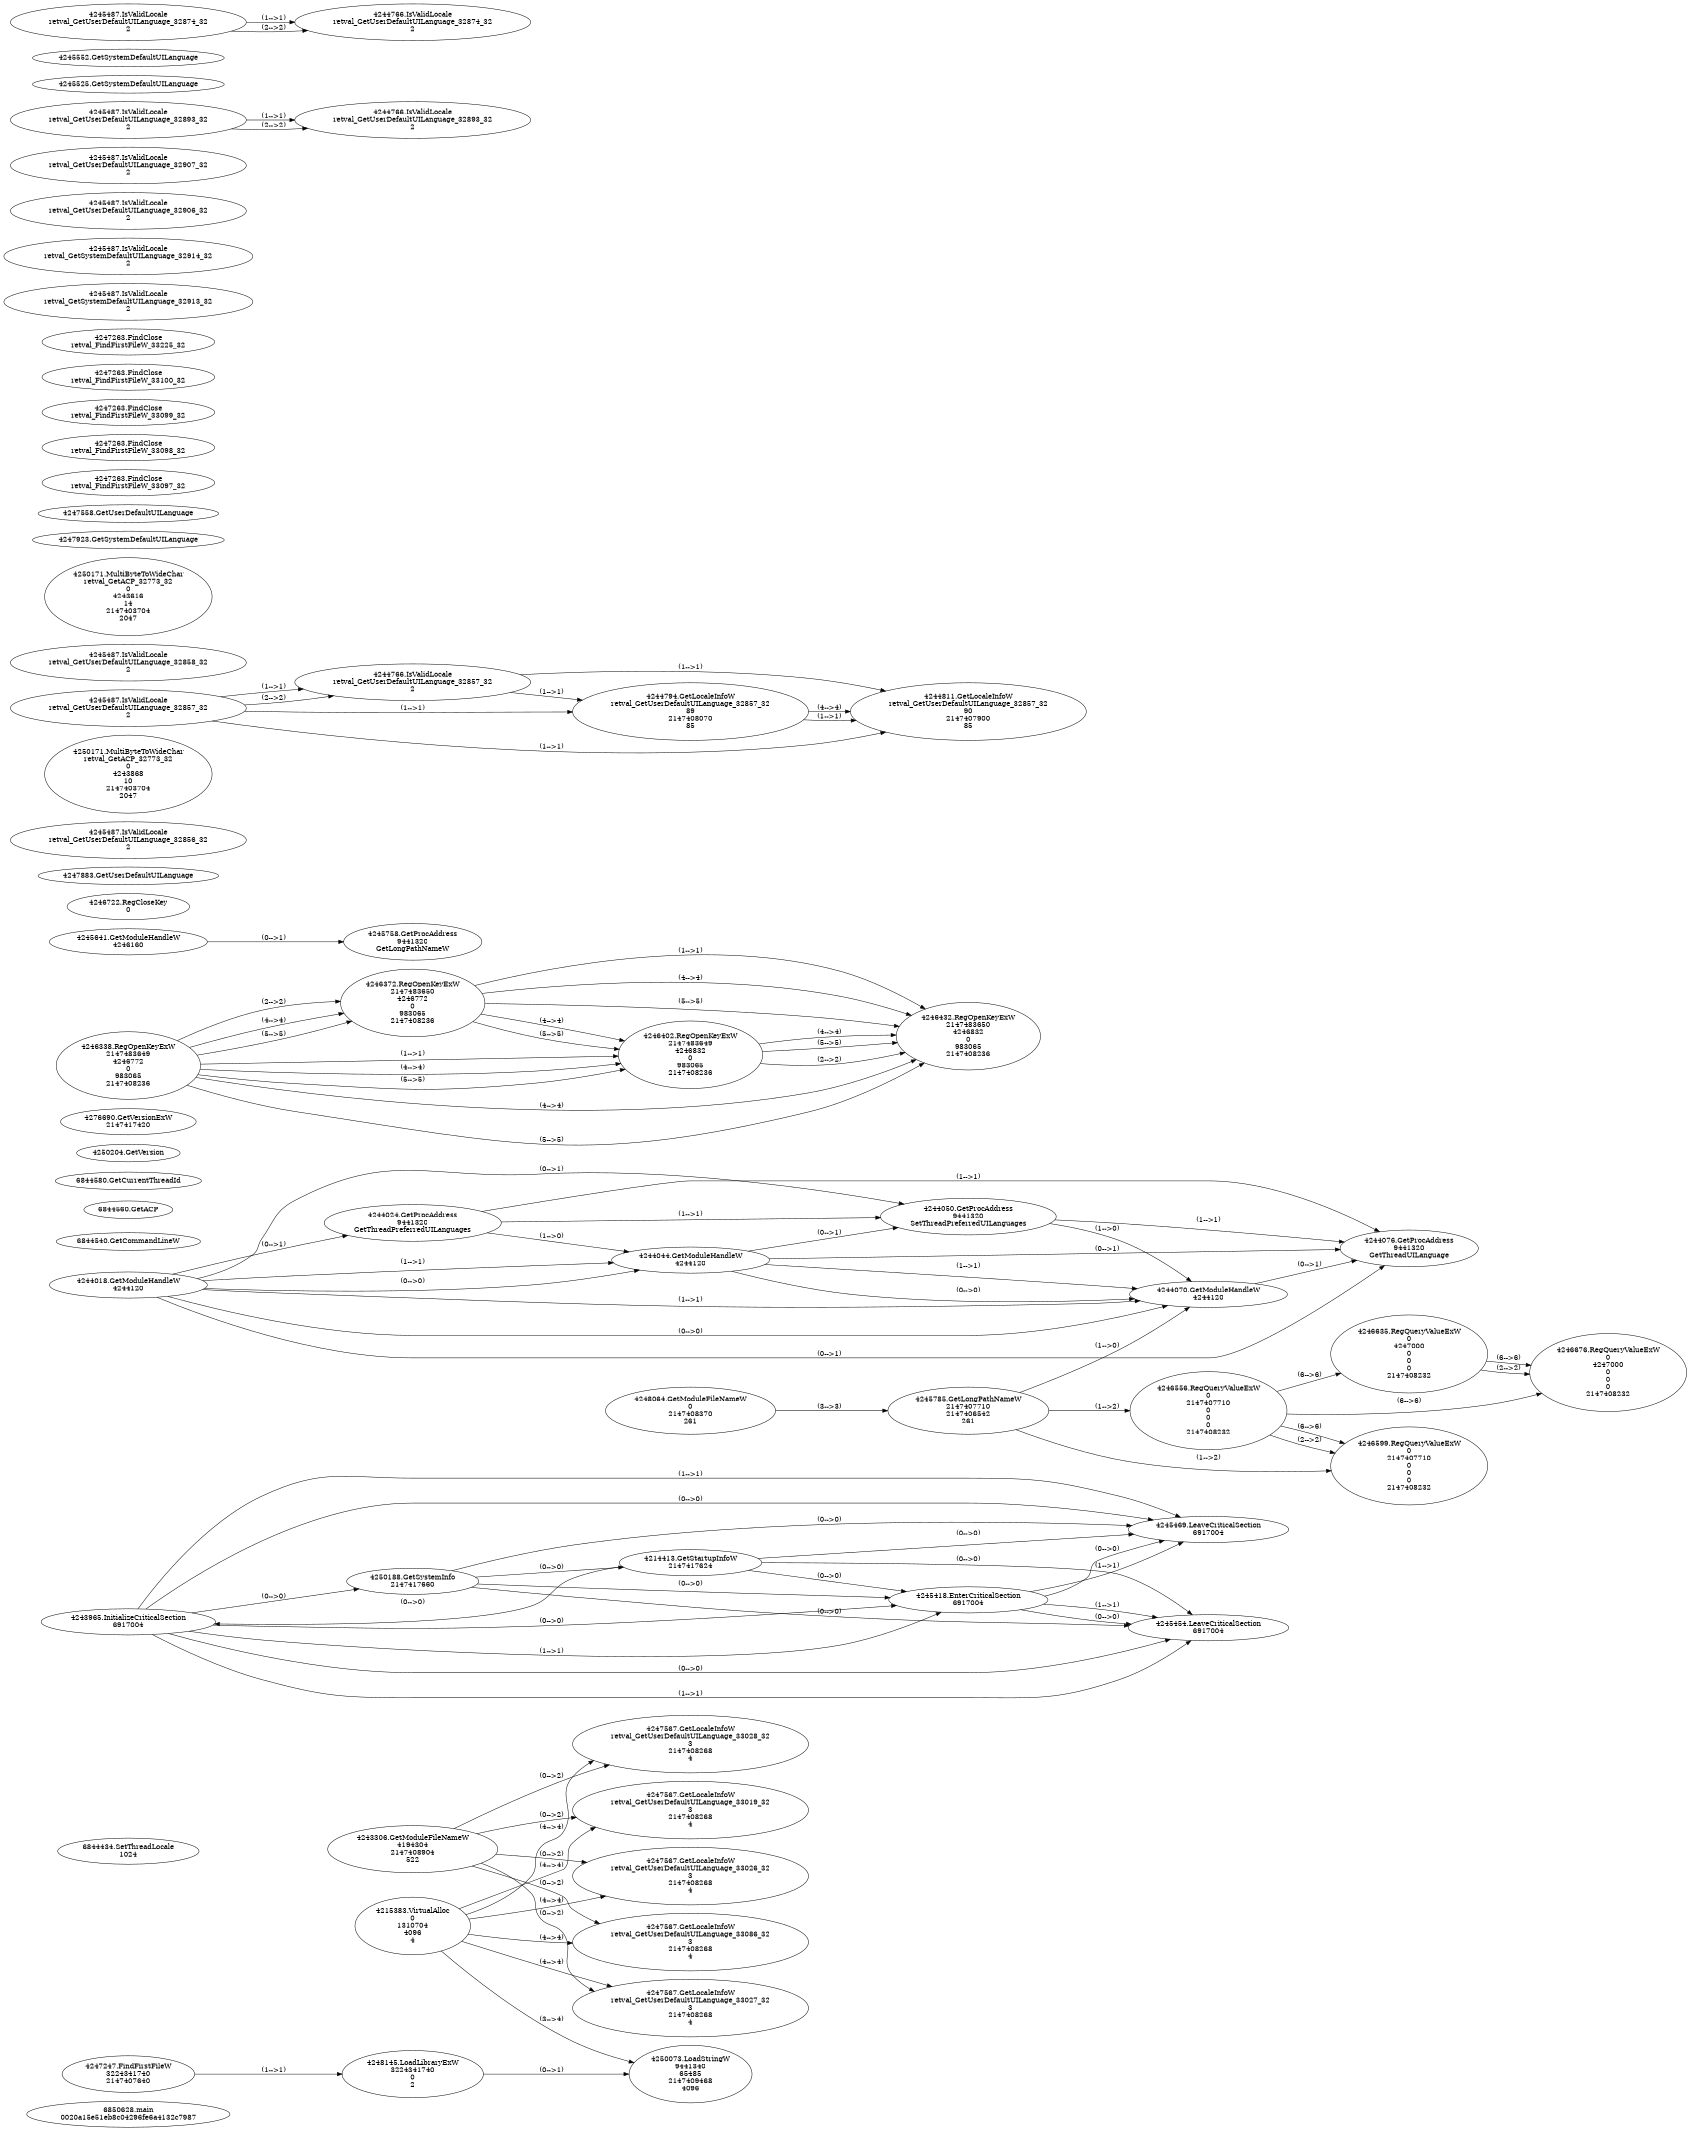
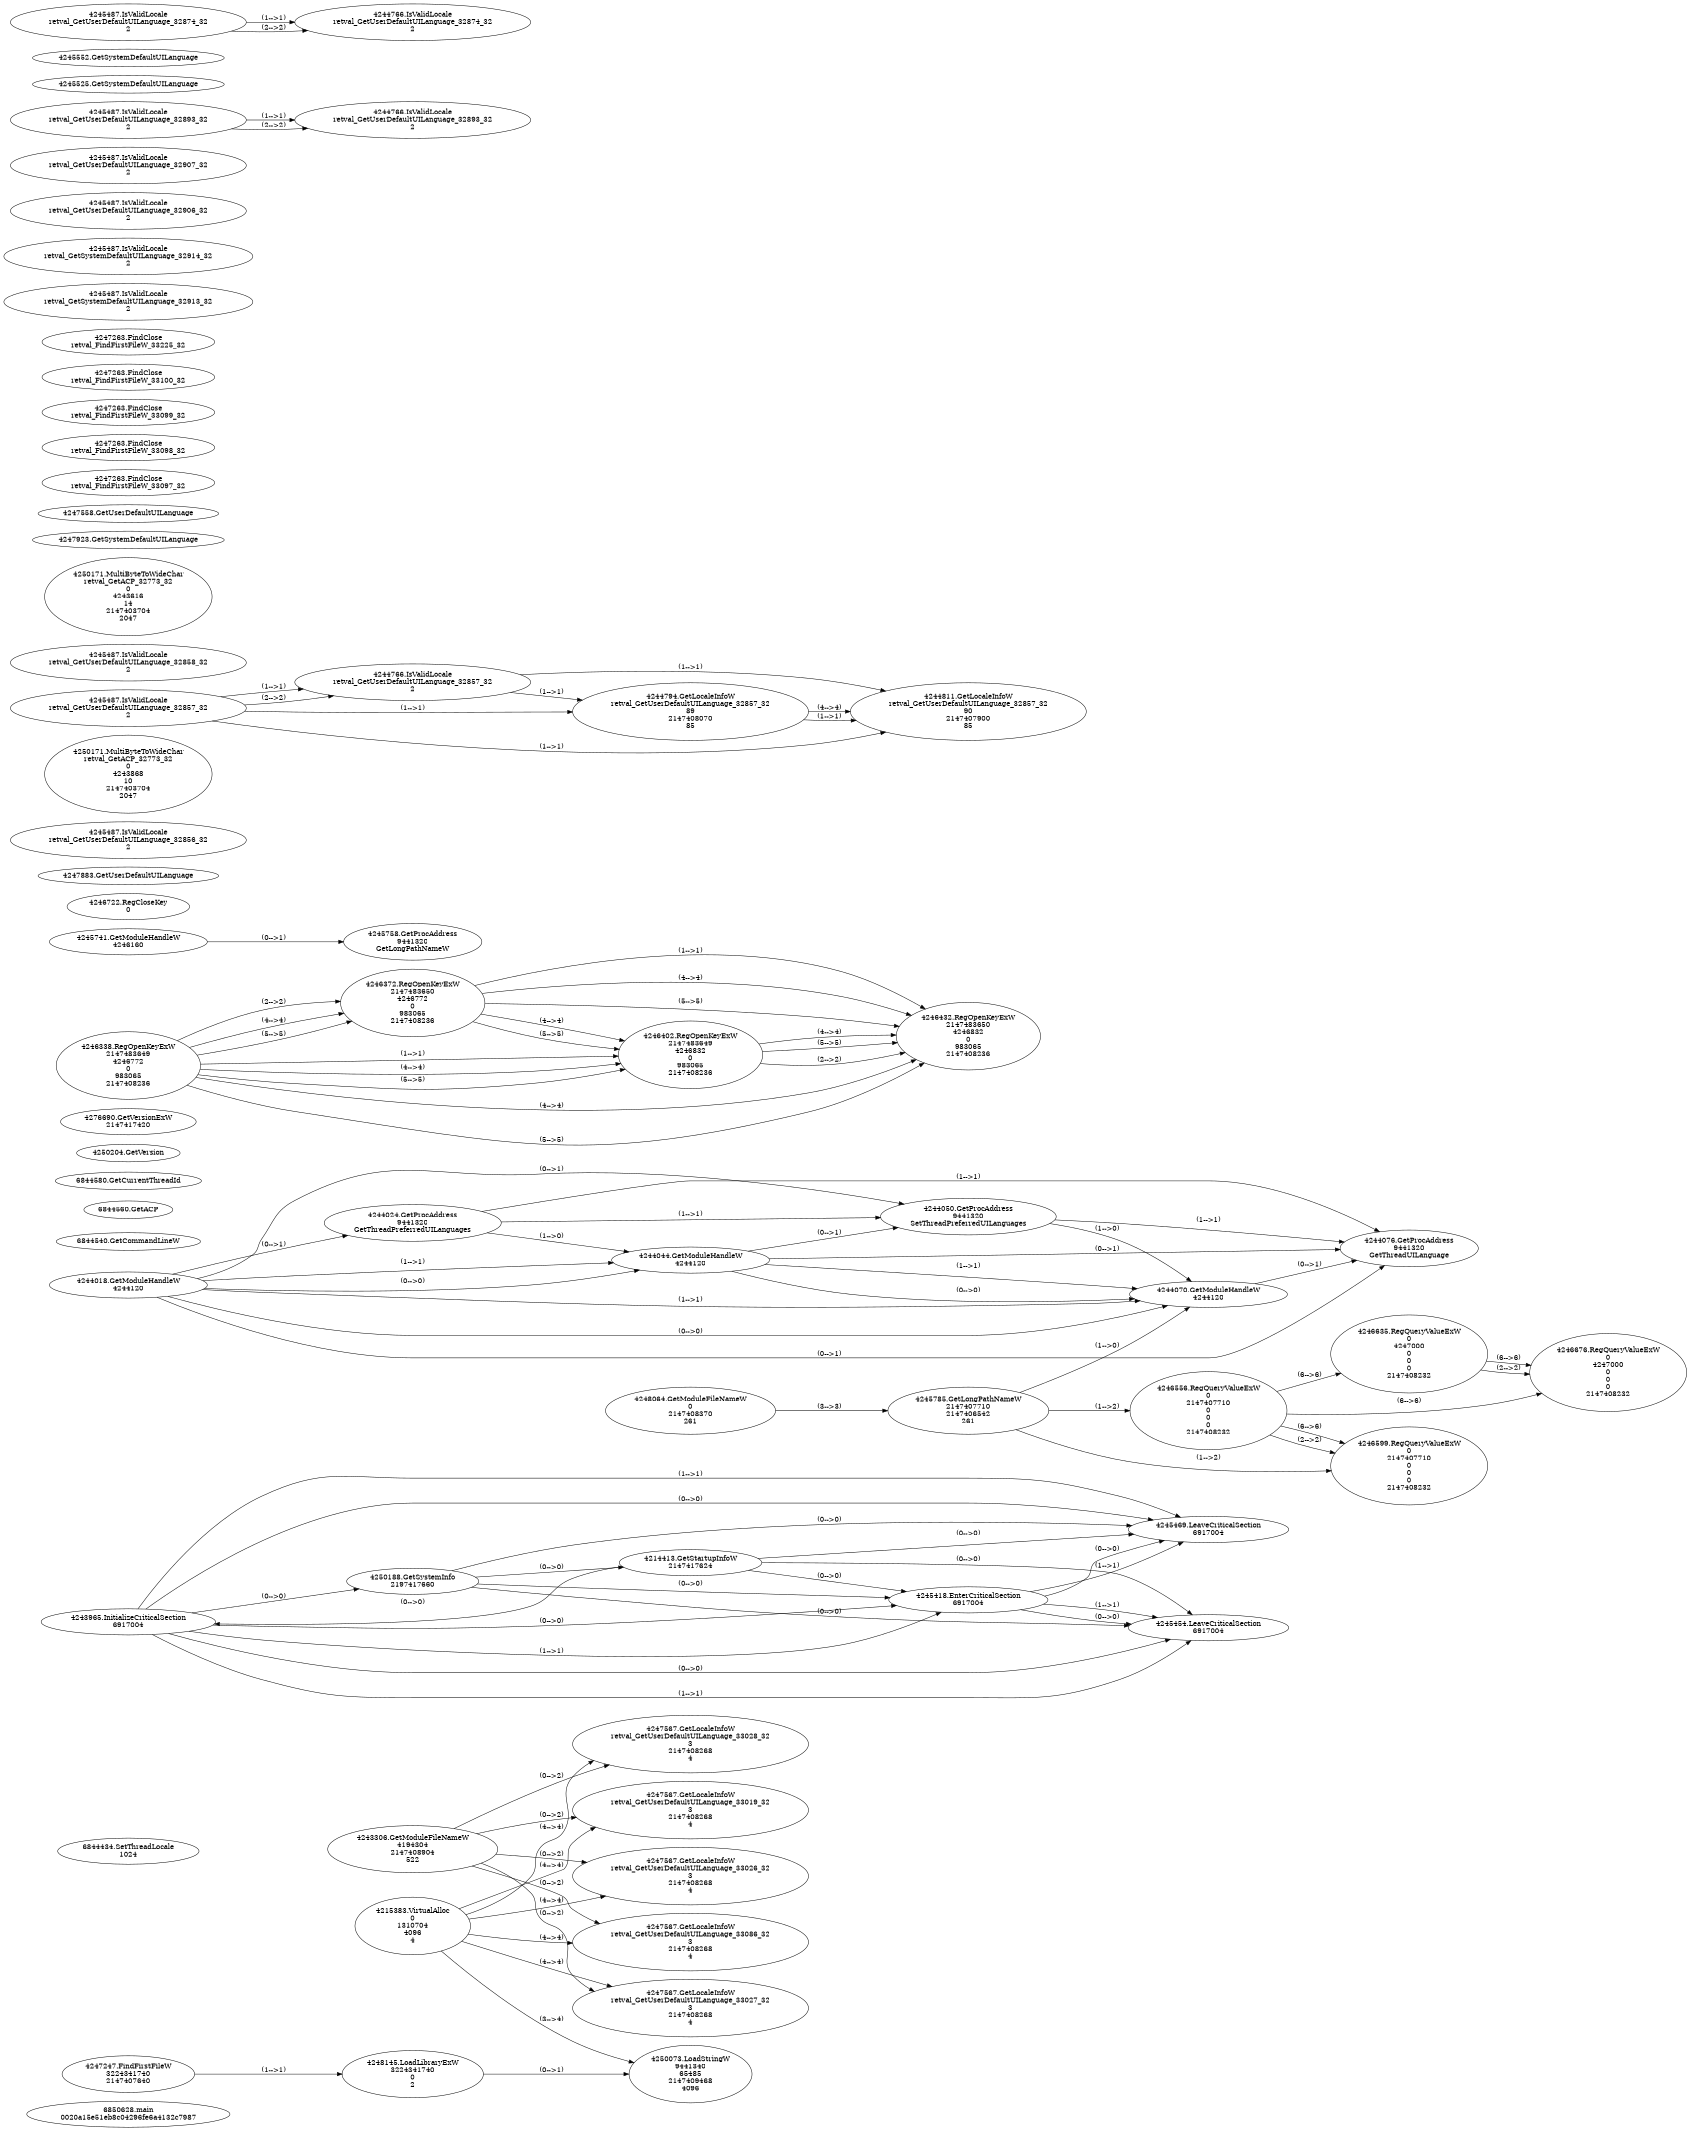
node "4245641.GetModuleHandleW 4246160": label "4245641.GetModuleHandleW 4246160" -> "4245741.GetModuleHandleW 4246160"
node "4250188.GetSystemInfo 2147417660": label "4250188.GetSystemInfo 2147417660" -> "4250188.GetSystemInfo 2197417660"
